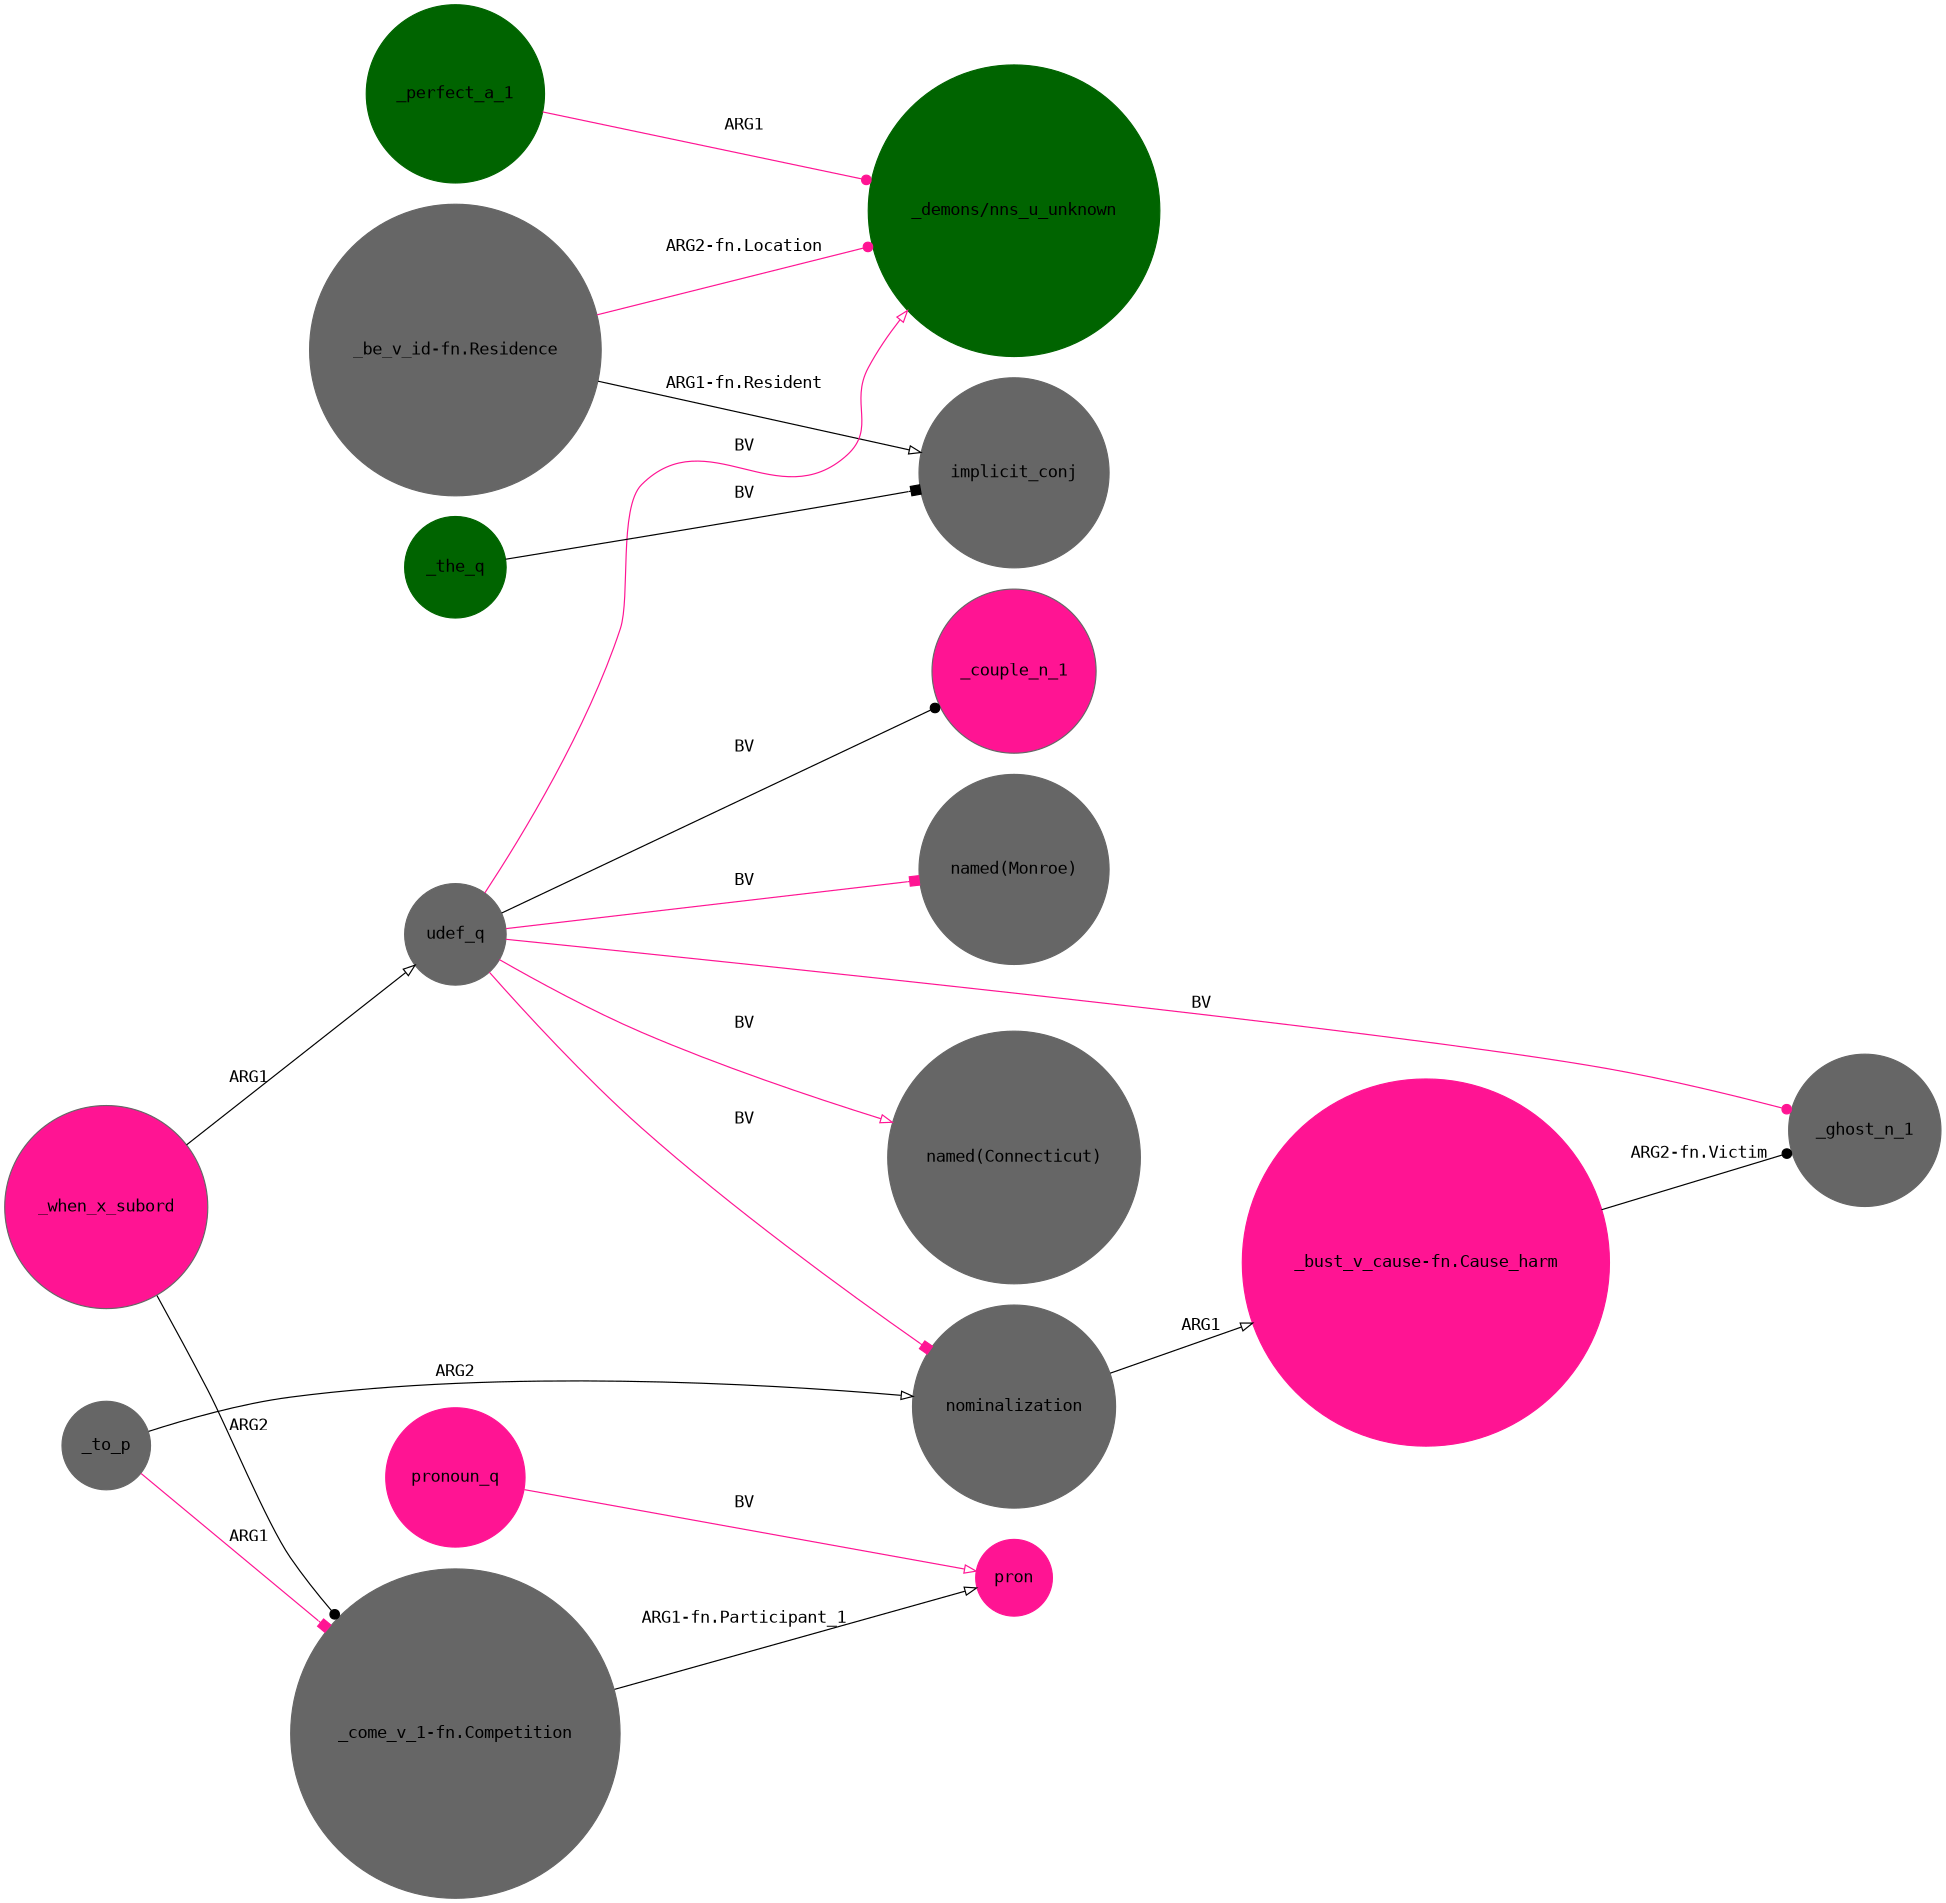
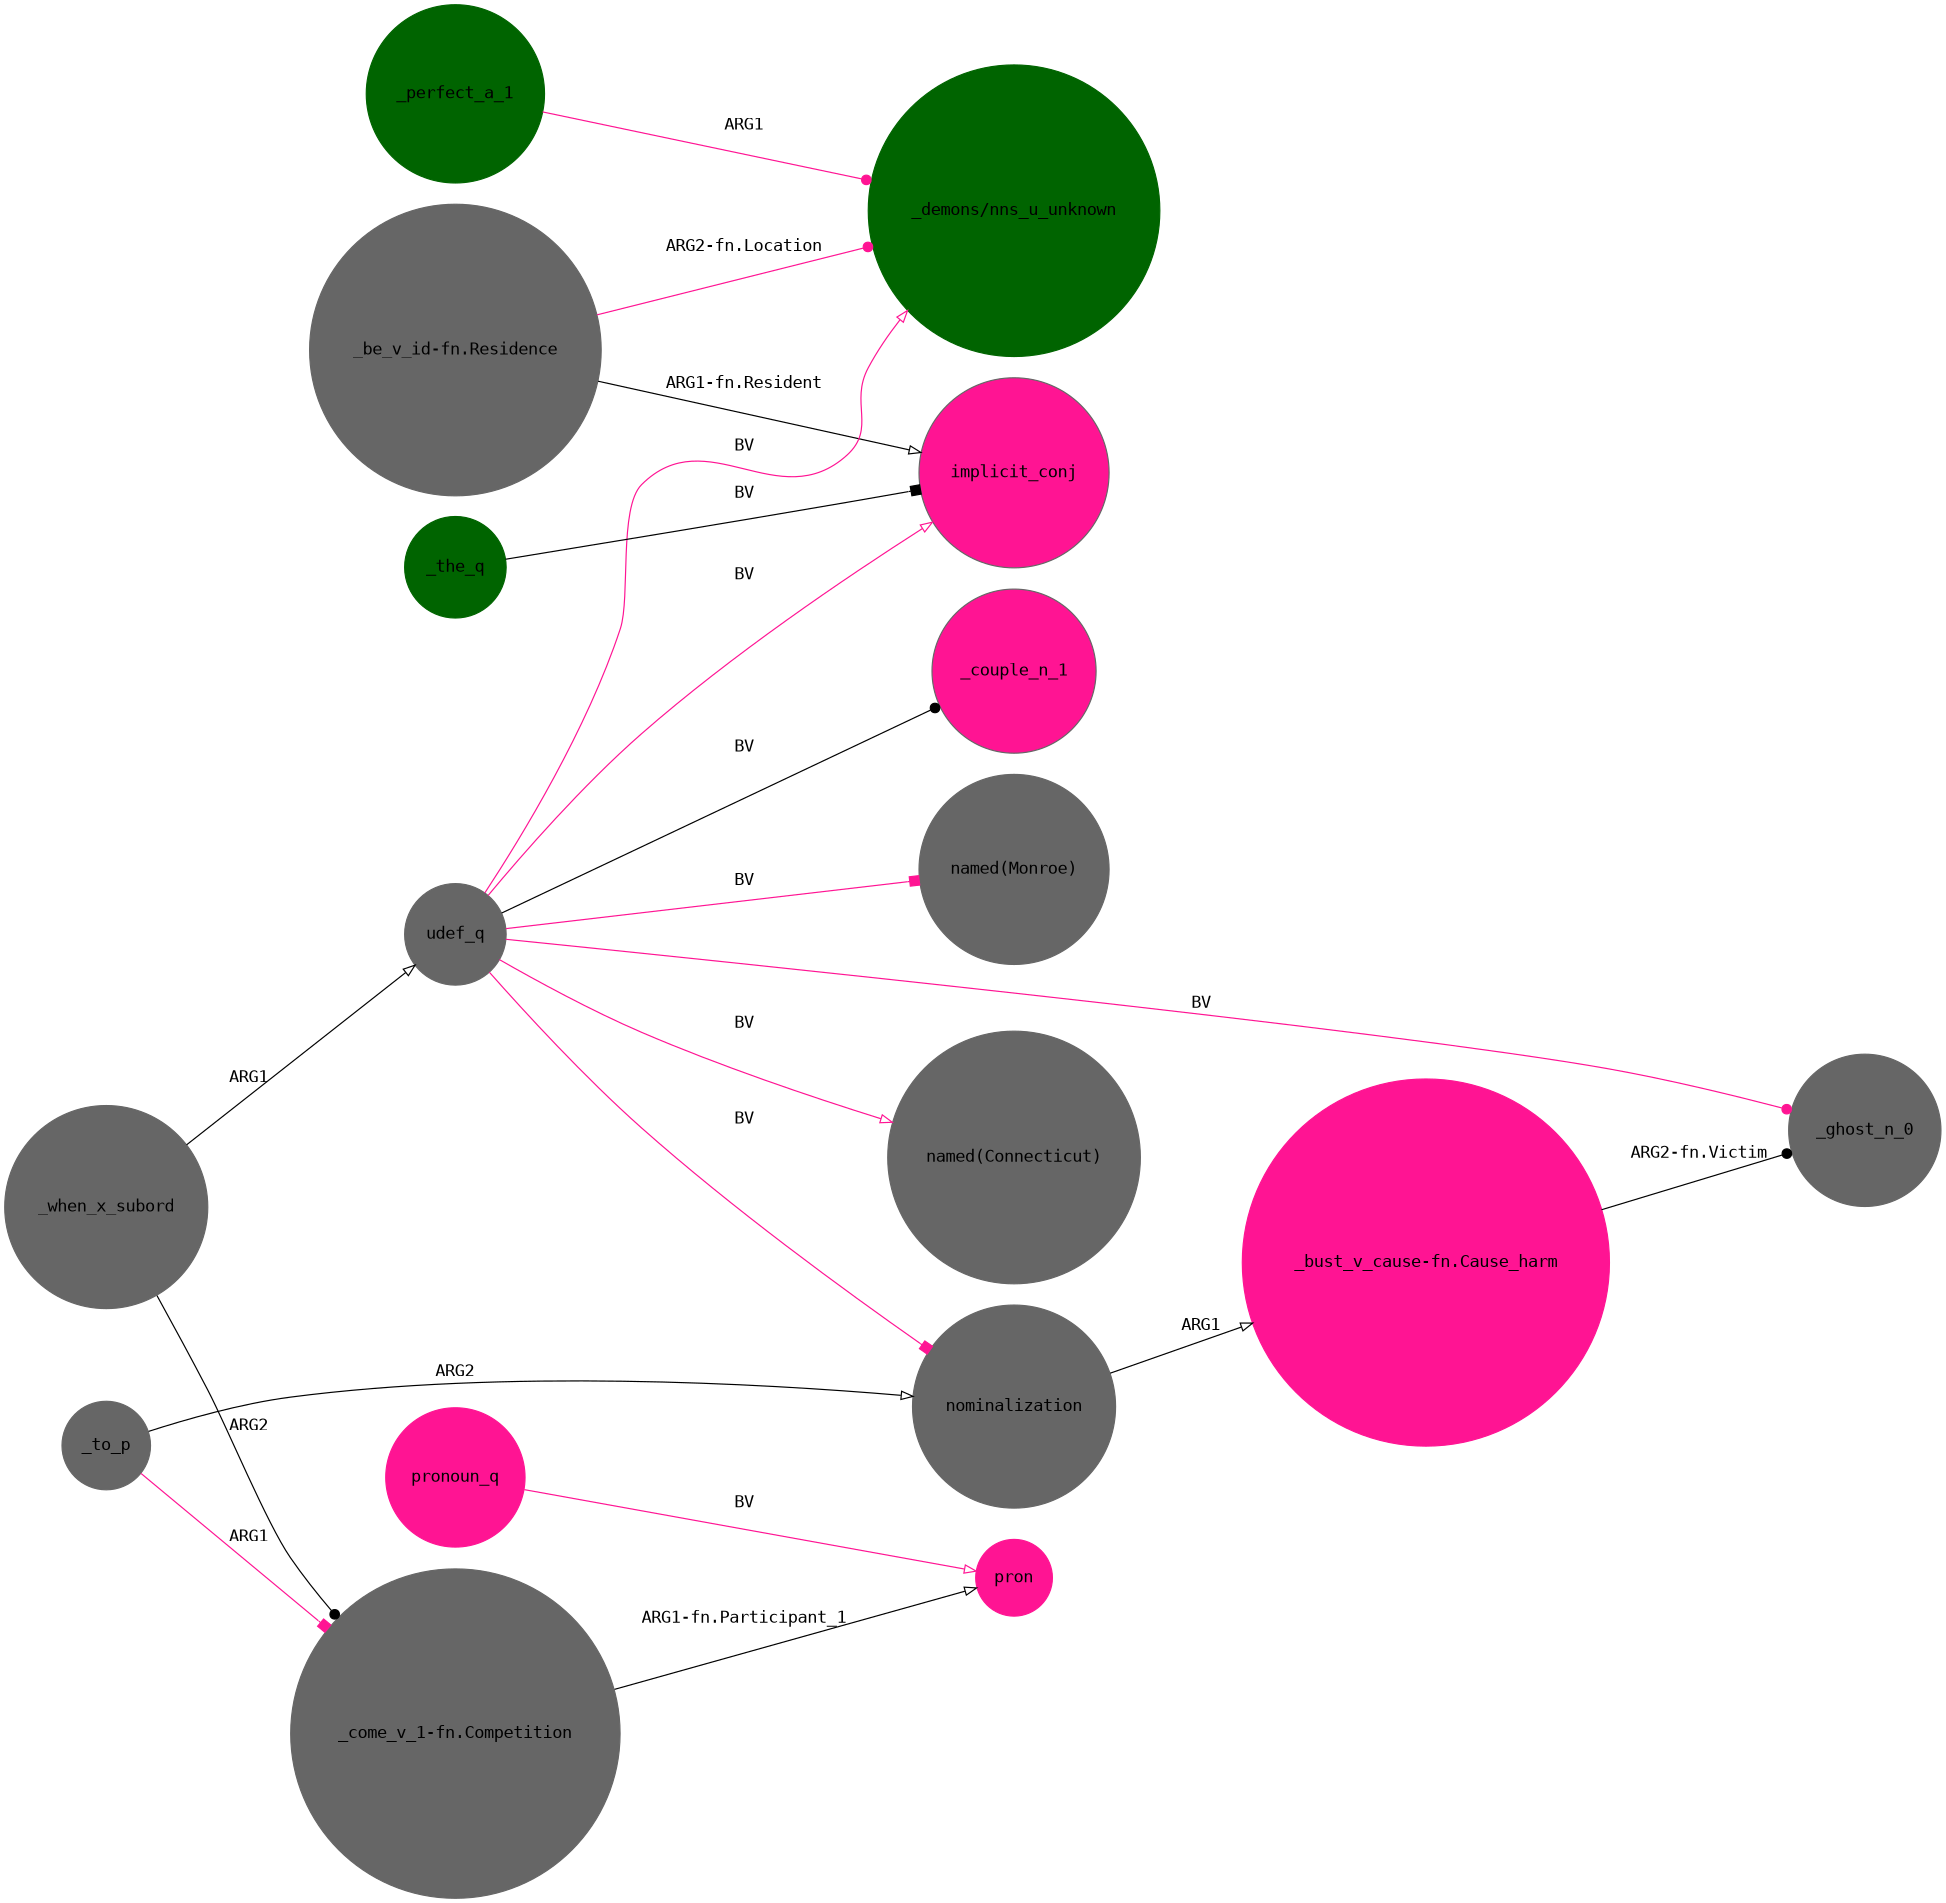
node "implicit_conj": fillcolor gray40 -> deeppink
edge "udef_q" -> "implicit_conj": added, label "BV"
node "_ghost_n_1": label "_ghost_n_1" -> "_ghost_n_0"
node "_when_x_subord": fillcolor deeppink -> gray40
